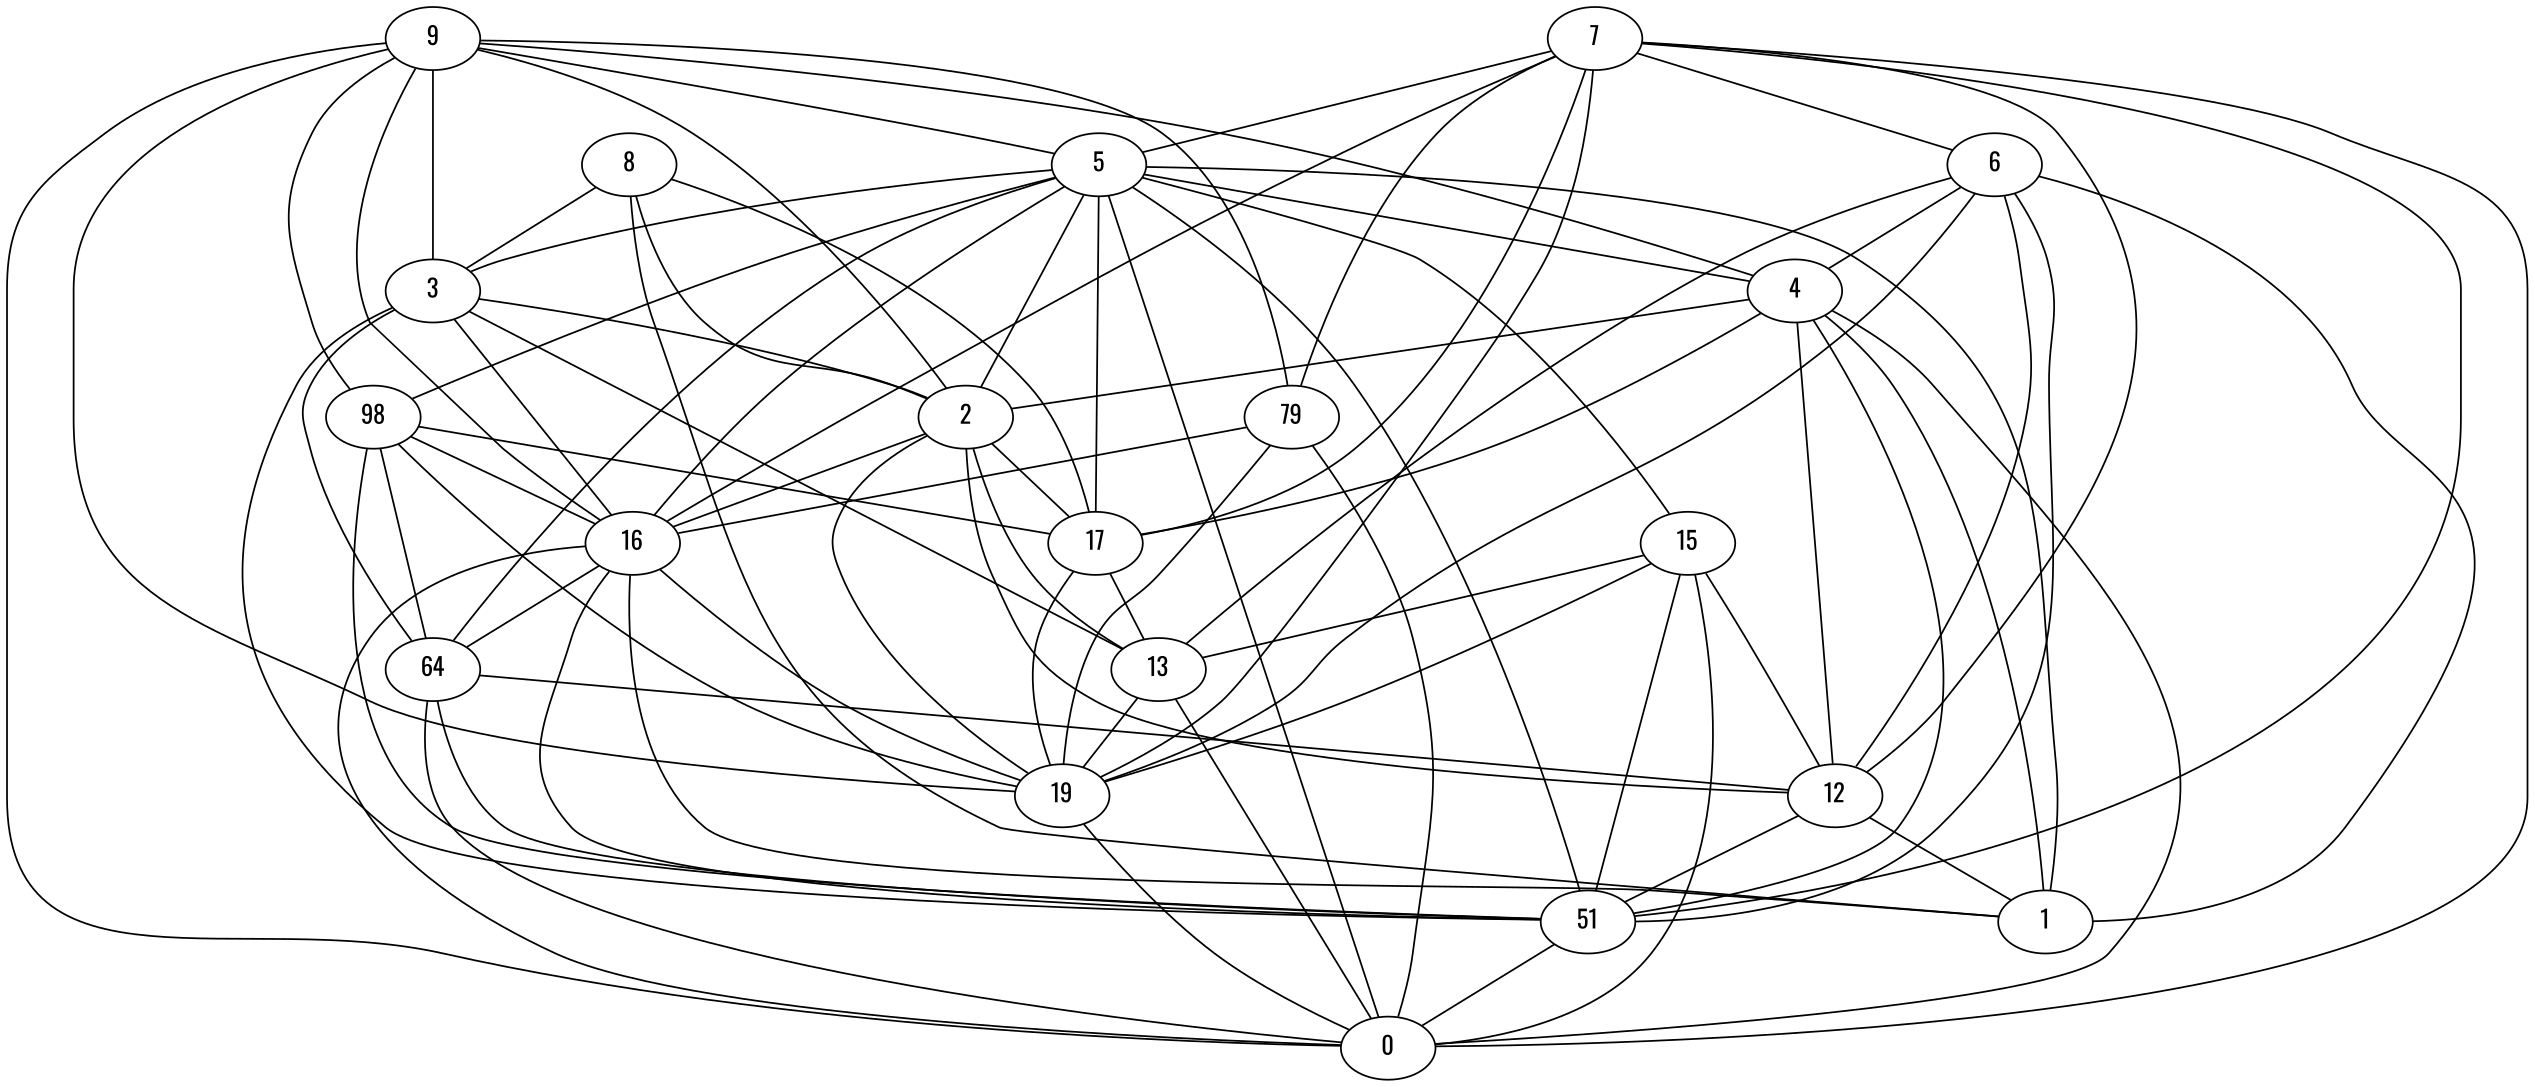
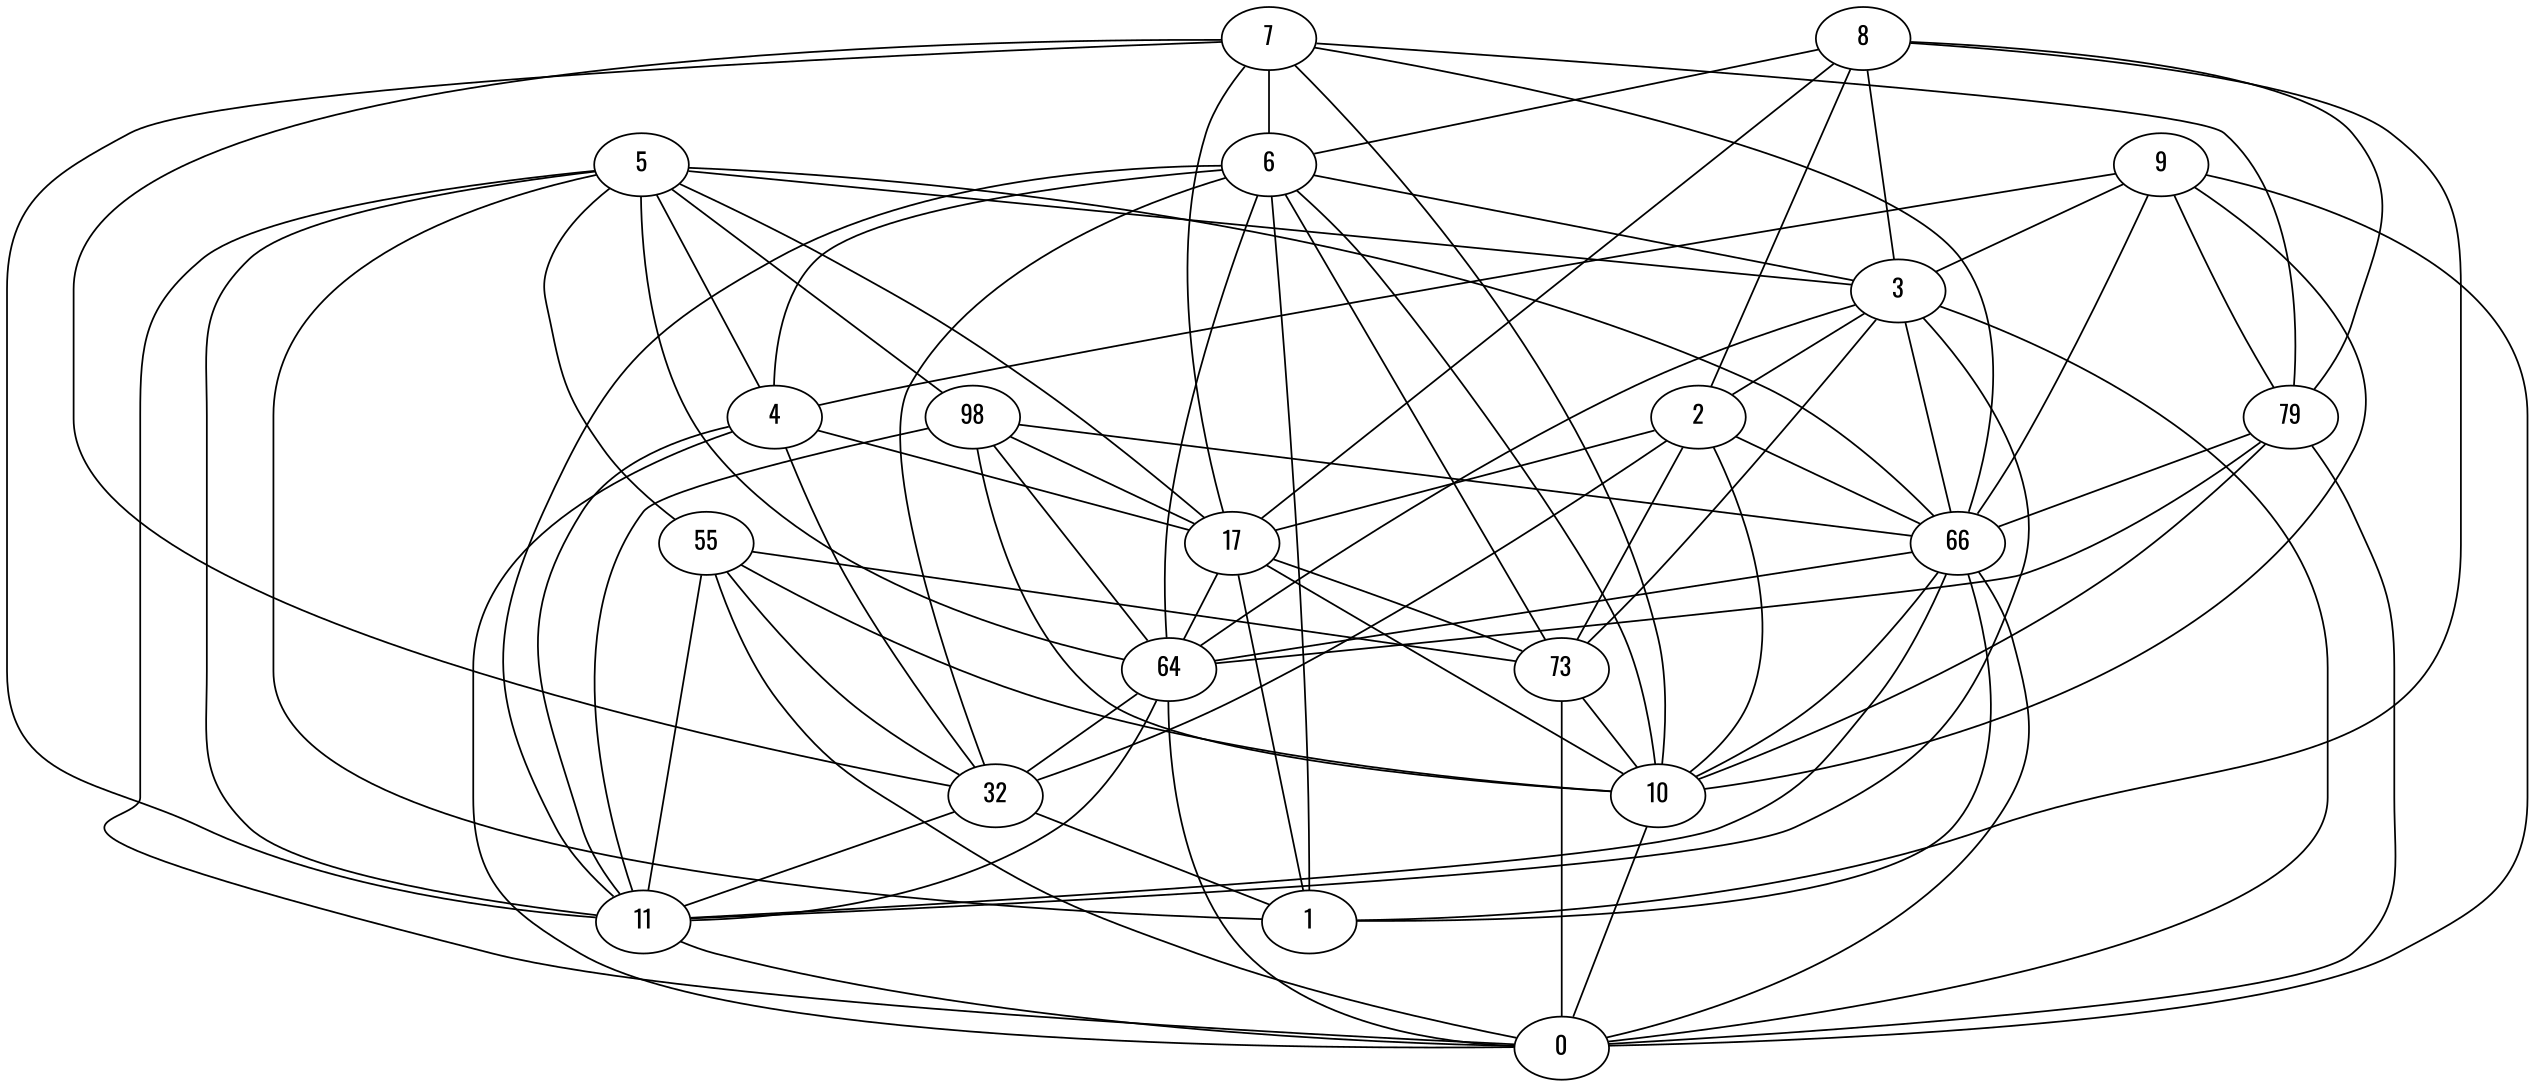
edge "9" -- "5": removed
edge "7" -- "5": removed
edge "8" -- "6": added
edge "8" -- "79": added
edge "9" -- "2": removed
edge "9" -- "98": removed
edge "6" -- "3": added
edge "5" -- "2": removed
edge "4" -- "2": removed
edge "6" -- "64": added
node "16": label "16" -> "66"
node "15": label "15" -> "55"
edge "4" -- "1": now "17" -- "1"
edge "17" -- "64": added
edge "79" -- "64": added
edge "7" -- "0": now "3" -- "0"
node "13": label "13" -> "73"
node "19": label "19" -> "10"
node "12": label "12" -> "32"
node "51": label "51" -> "11"
